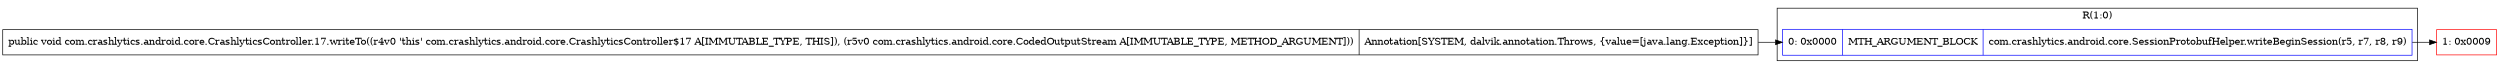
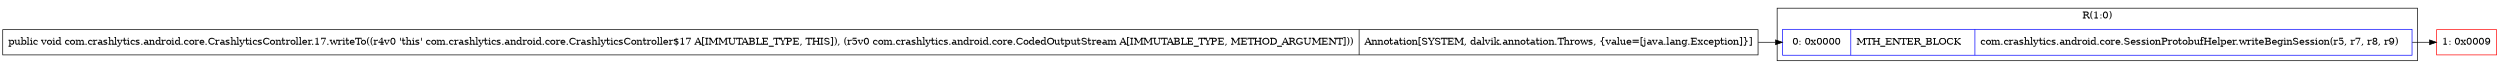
node "0: 0x0000": text "MTH_ARGUMENT_BLOCK" -> "MTH_ENTER_BLOCK"
